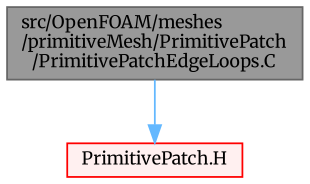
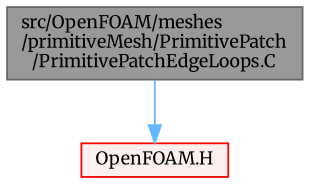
node "PrimitivePatch.H": label "PrimitivePatch.H" -> "OpenFOAM.H"
